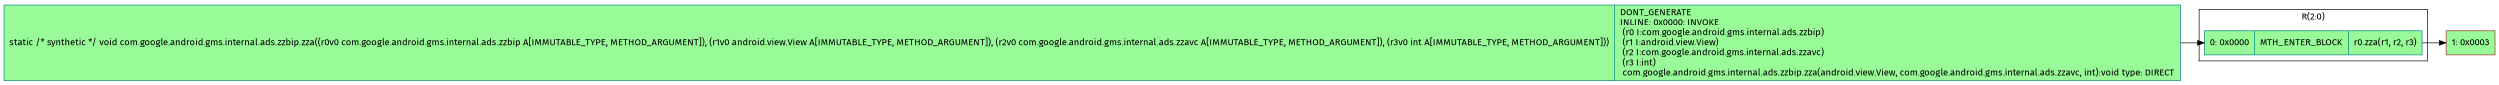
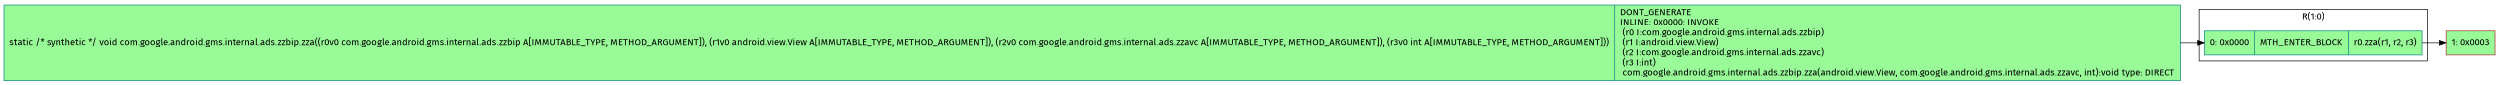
cluster "R(2:0)": label "R(2:0)" -> "R(1:0)"
